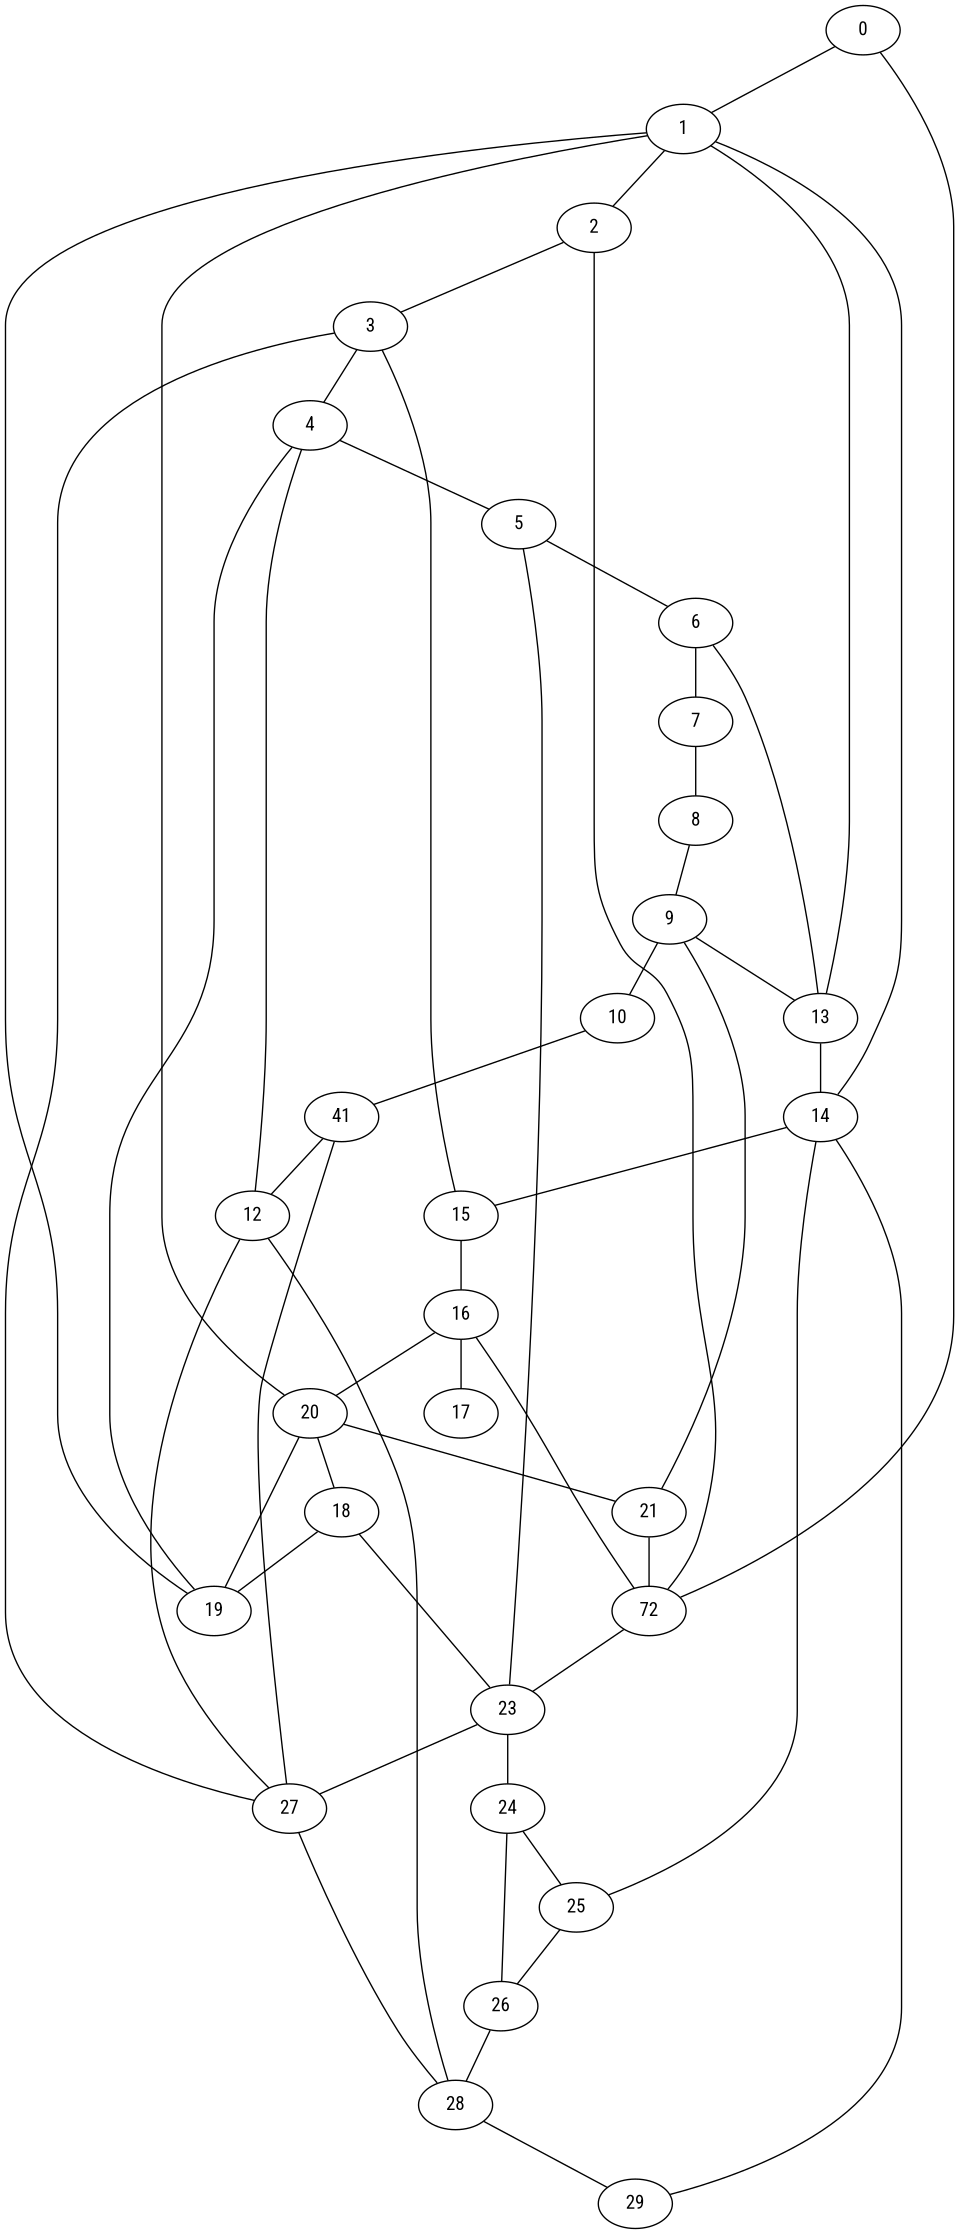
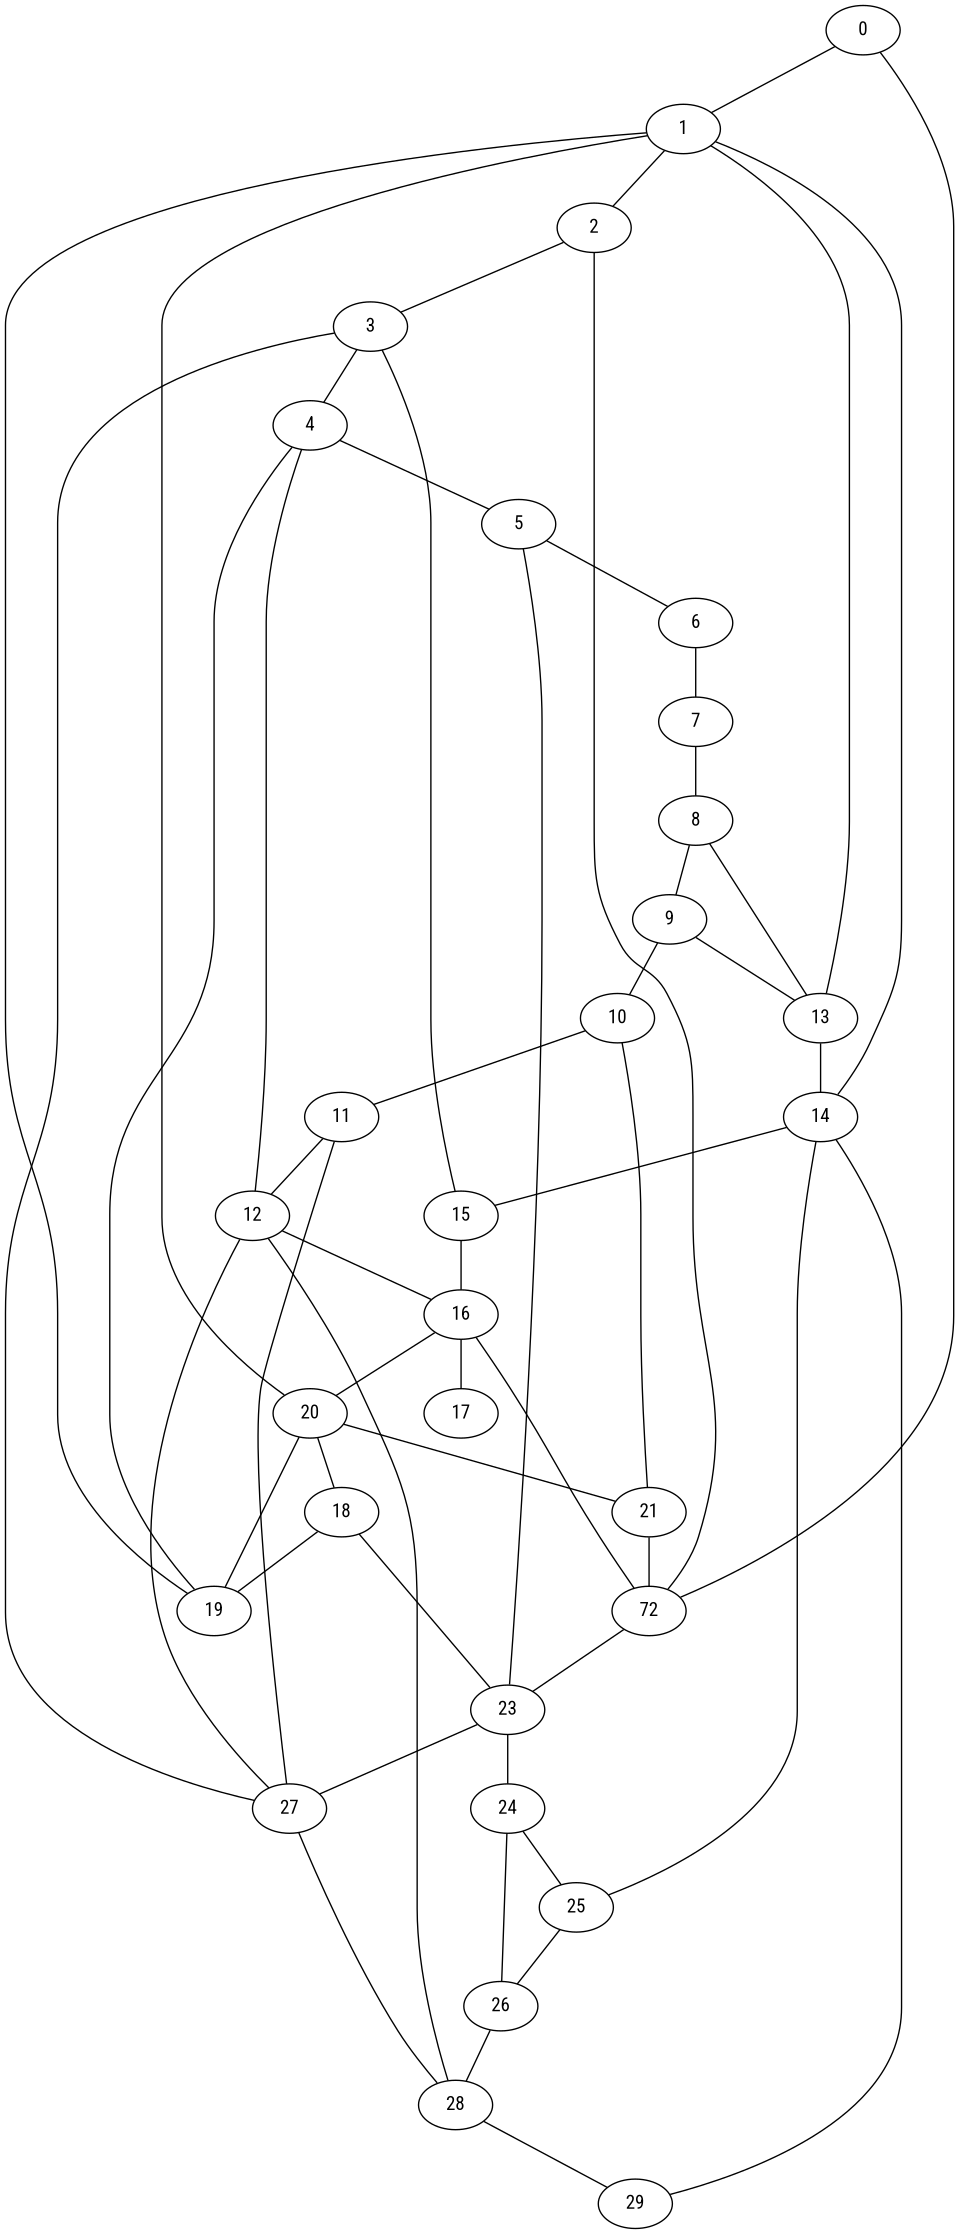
edge "6" -- "13": now "8" -- "13"
node "41": label "41" -> "11"
edge "9" -- "21": now "10" -- "21"
edge "12" -- "16": added
